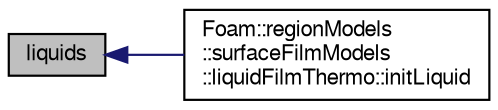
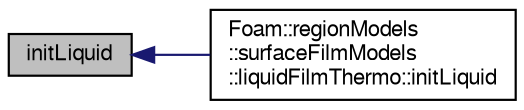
node "liquids": label "liquids" -> "initLiquid"
